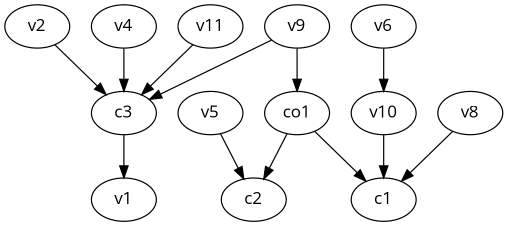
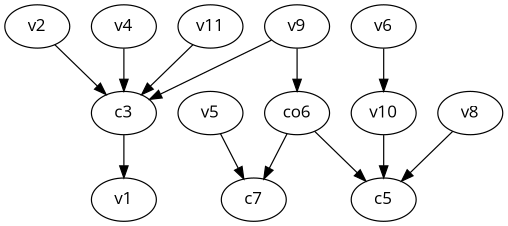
node "co1": label "co1" -> "co6"
node "c2": label "c2" -> "c7"
node "c1": label "c1" -> "c5"
